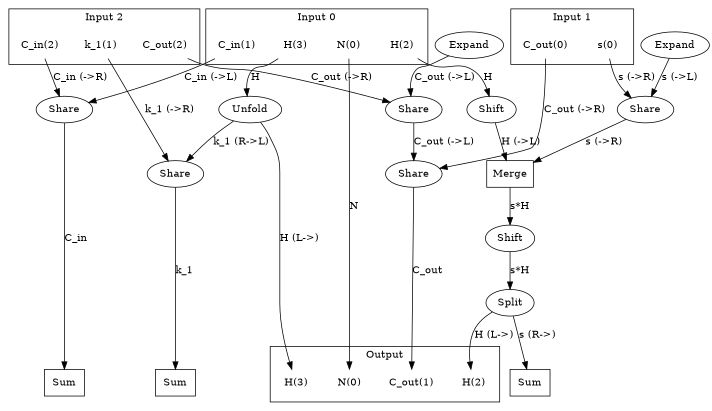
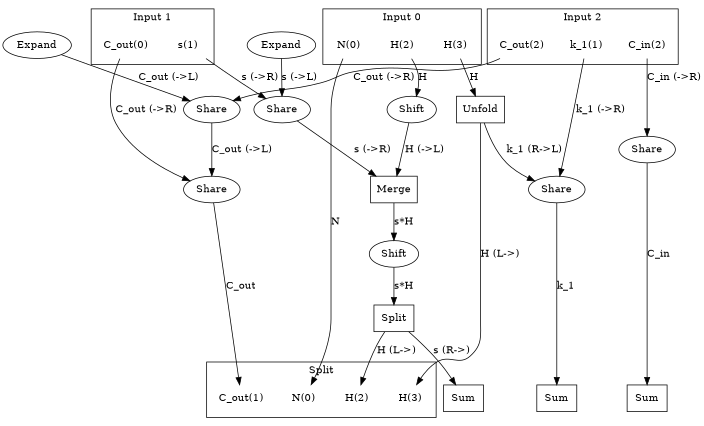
node "C_in(1)": removed
node "s(0)": label "s(0)" -> "s(1)"
node "Unfold": shape ellipse -> box
node "Split": shape ellipse -> box
cluster "Output": label "Output" -> "Split"
